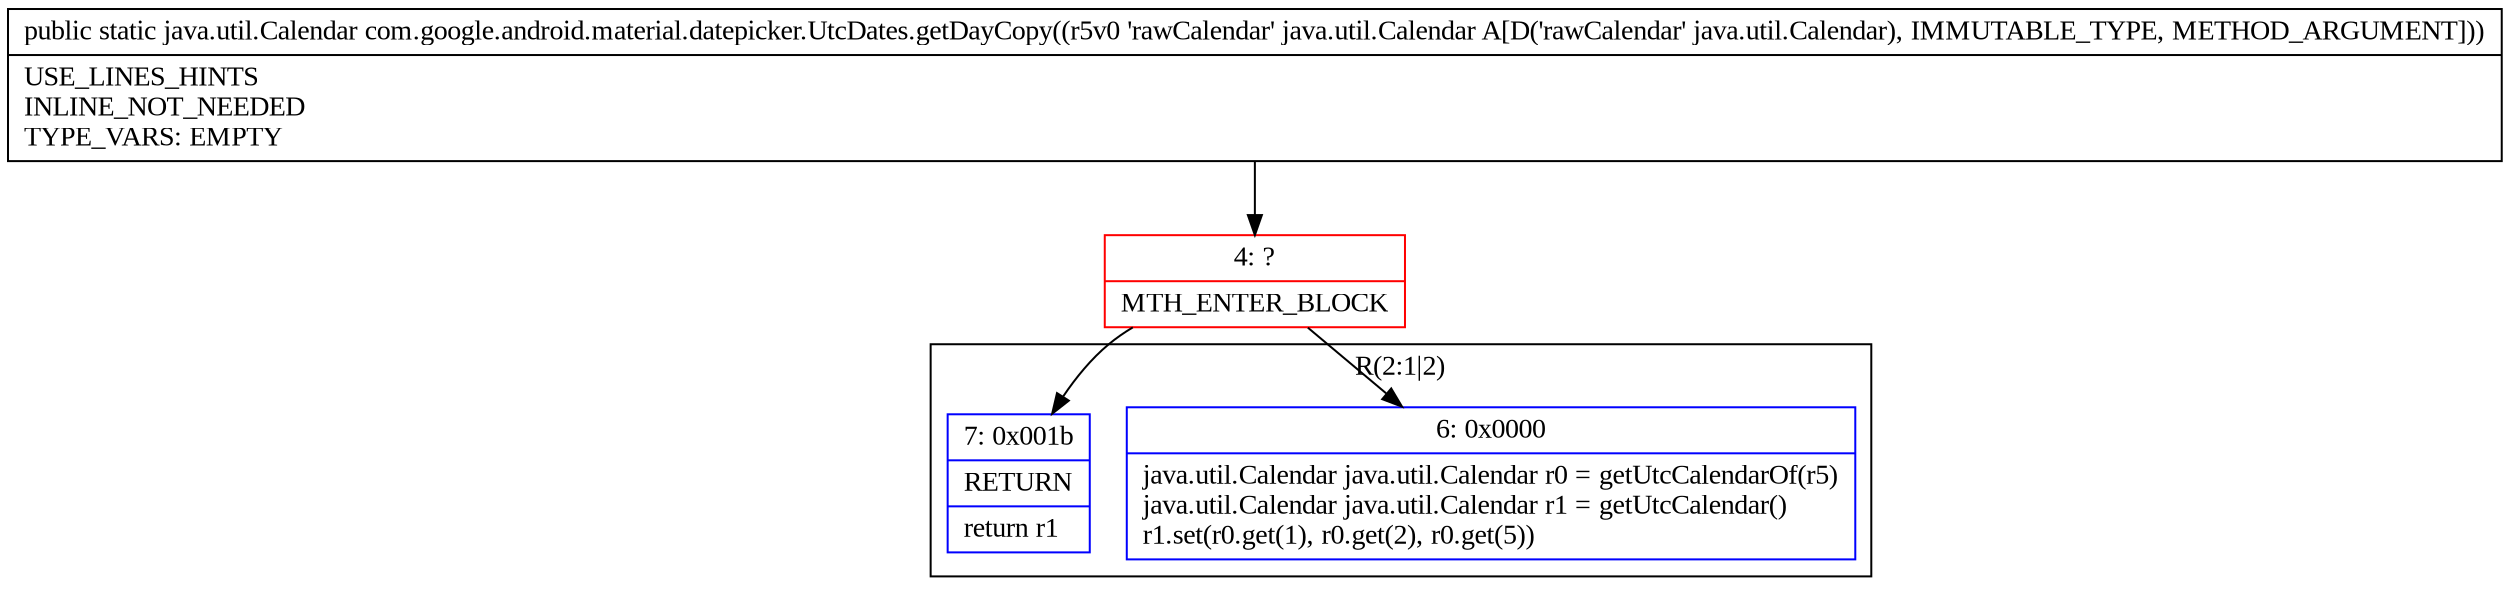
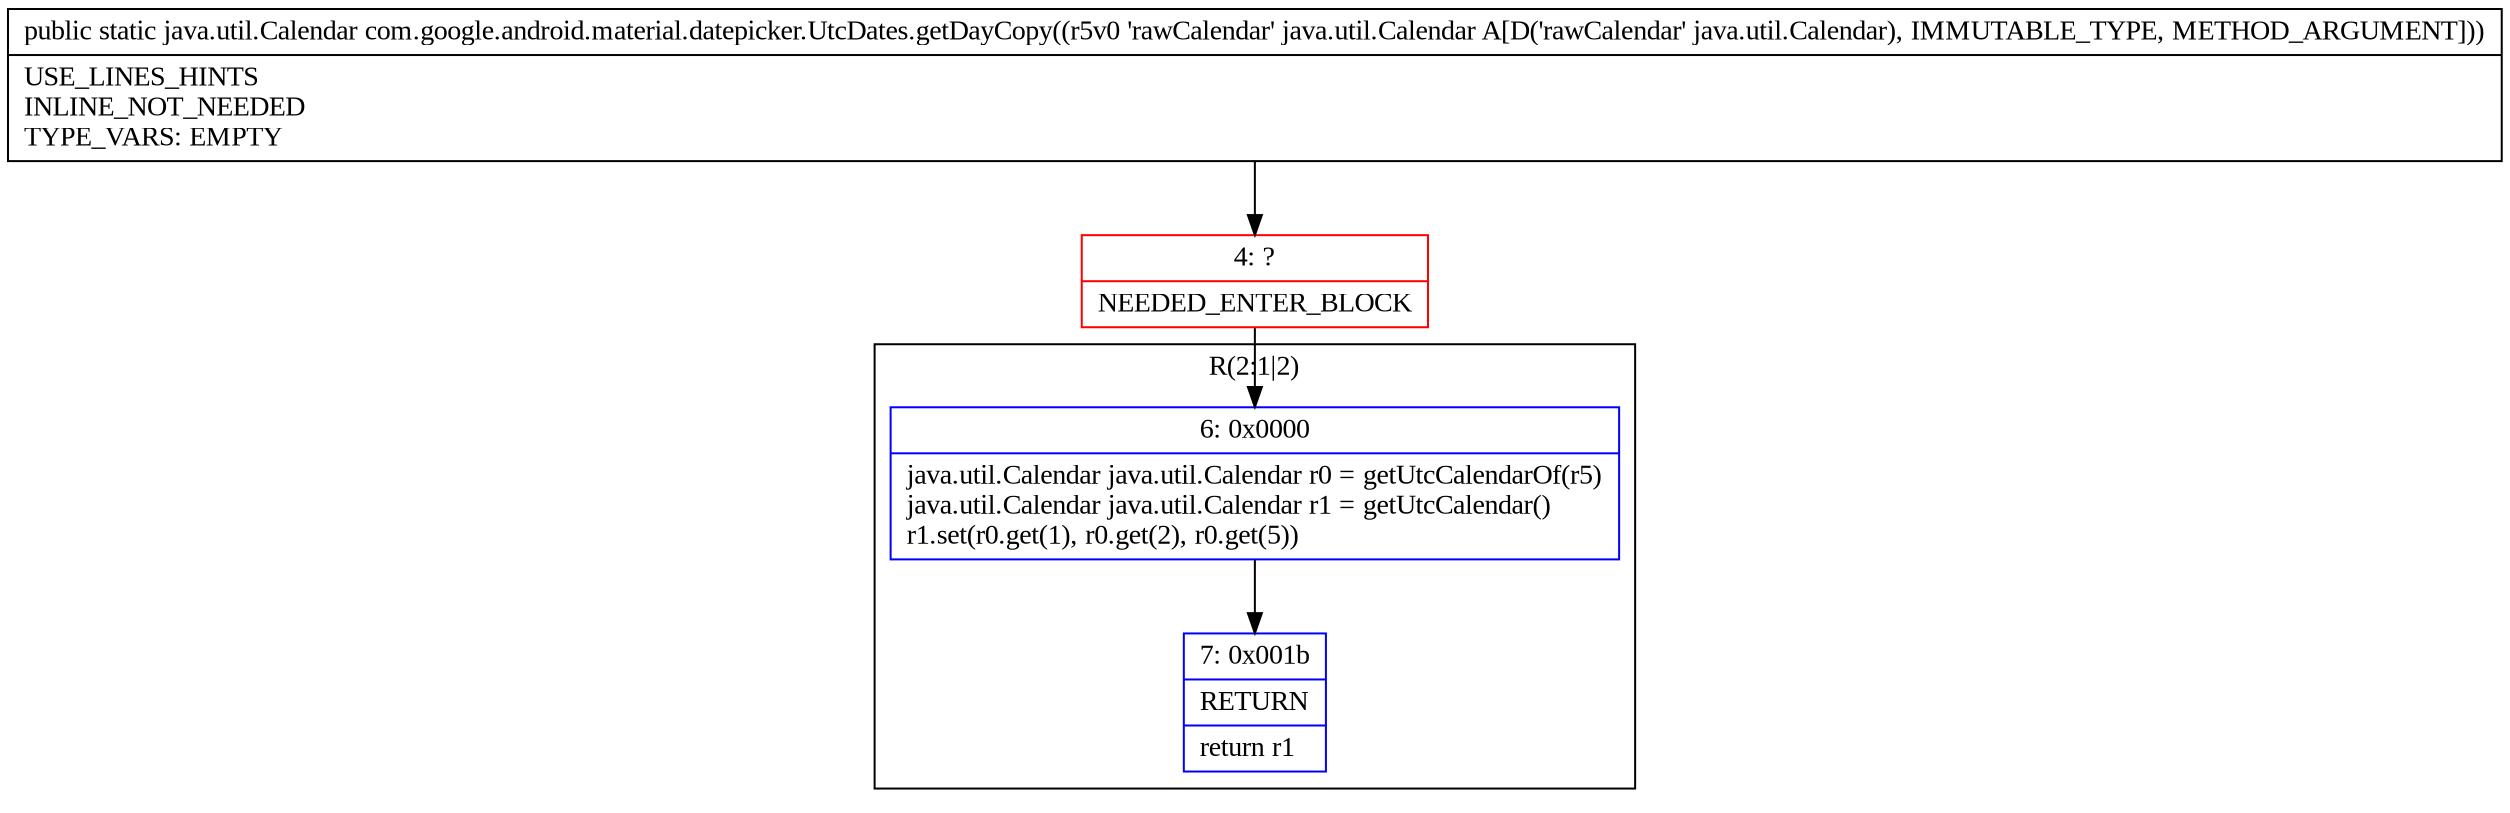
node "4: ?": text "MTH_ENTER_BLOCK" -> "NEEDED_ENTER_BLOCK"
edge "4: ?" -> "7: 0x001b": now "6: 0x0000" -> "7: 0x001b"
